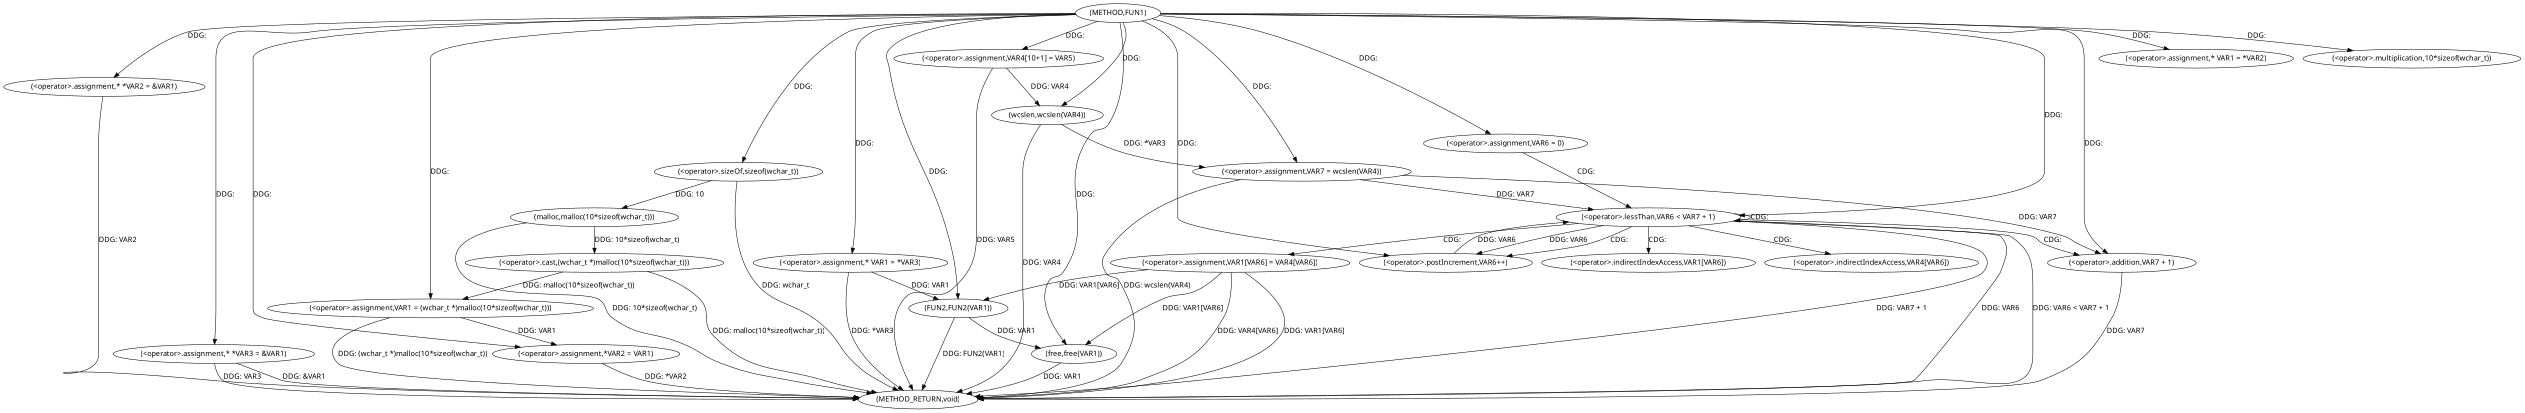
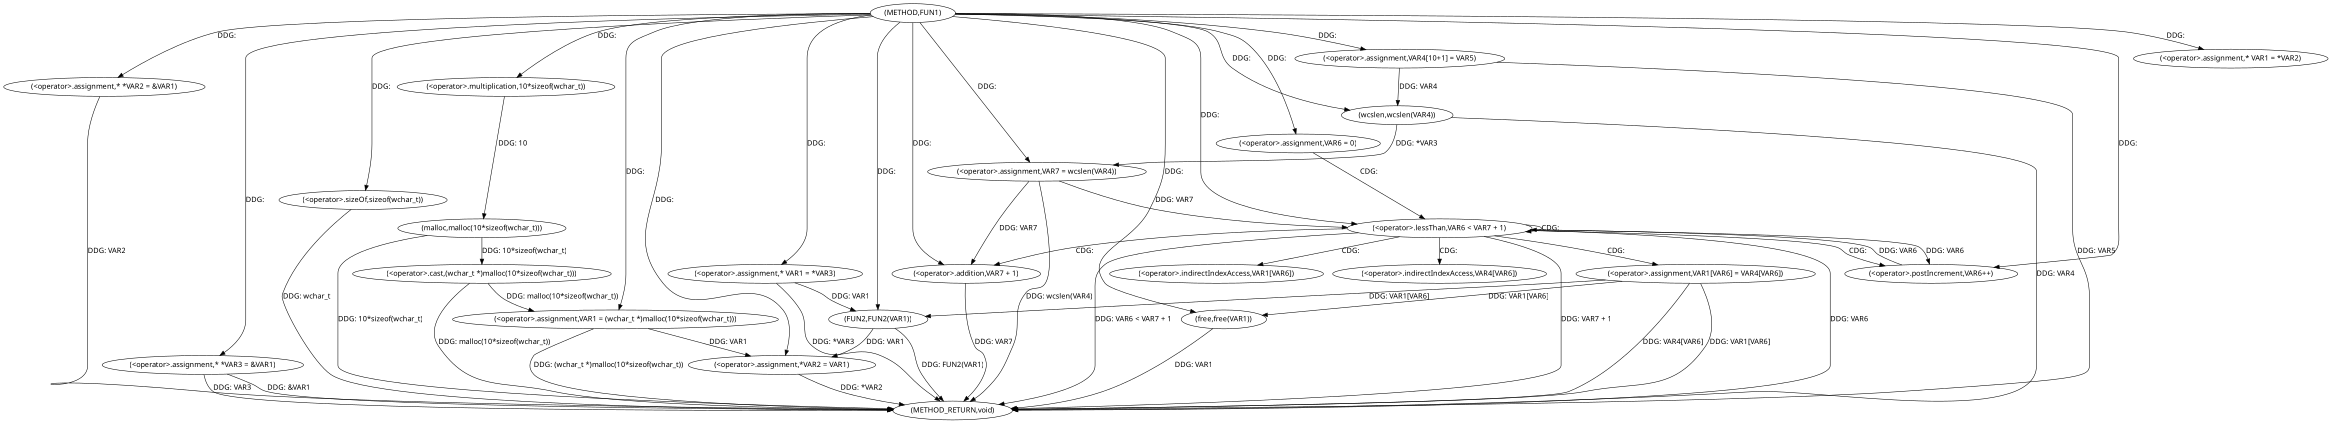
edge "(<operator>.sizeOf,sizeof(wchar_t))" -> "(malloc,malloc(10*sizeof(wchar_t)))": now "(<operator>.multiplication,10*sizeof(wchar_t))" -> "(malloc,malloc(10*sizeof(wchar_t)))"
edge "(FUN2,FUN2(VAR1))" -> "(free,free(VAR1))": now "(FUN2,FUN2(VAR1))" -> "(<operator>.assignment,*VAR2 = VAR1)"
